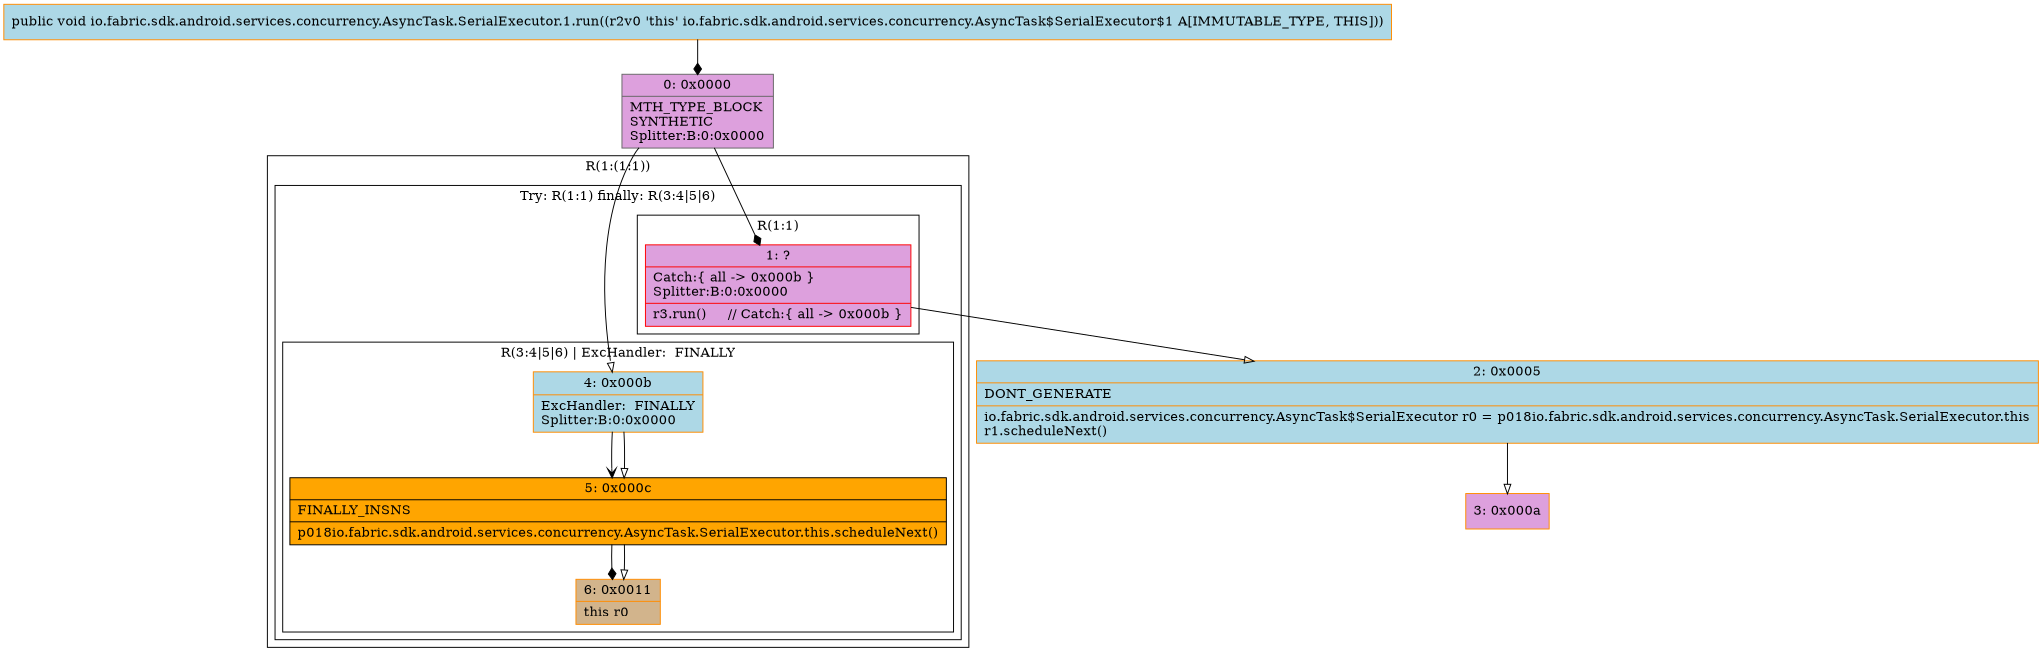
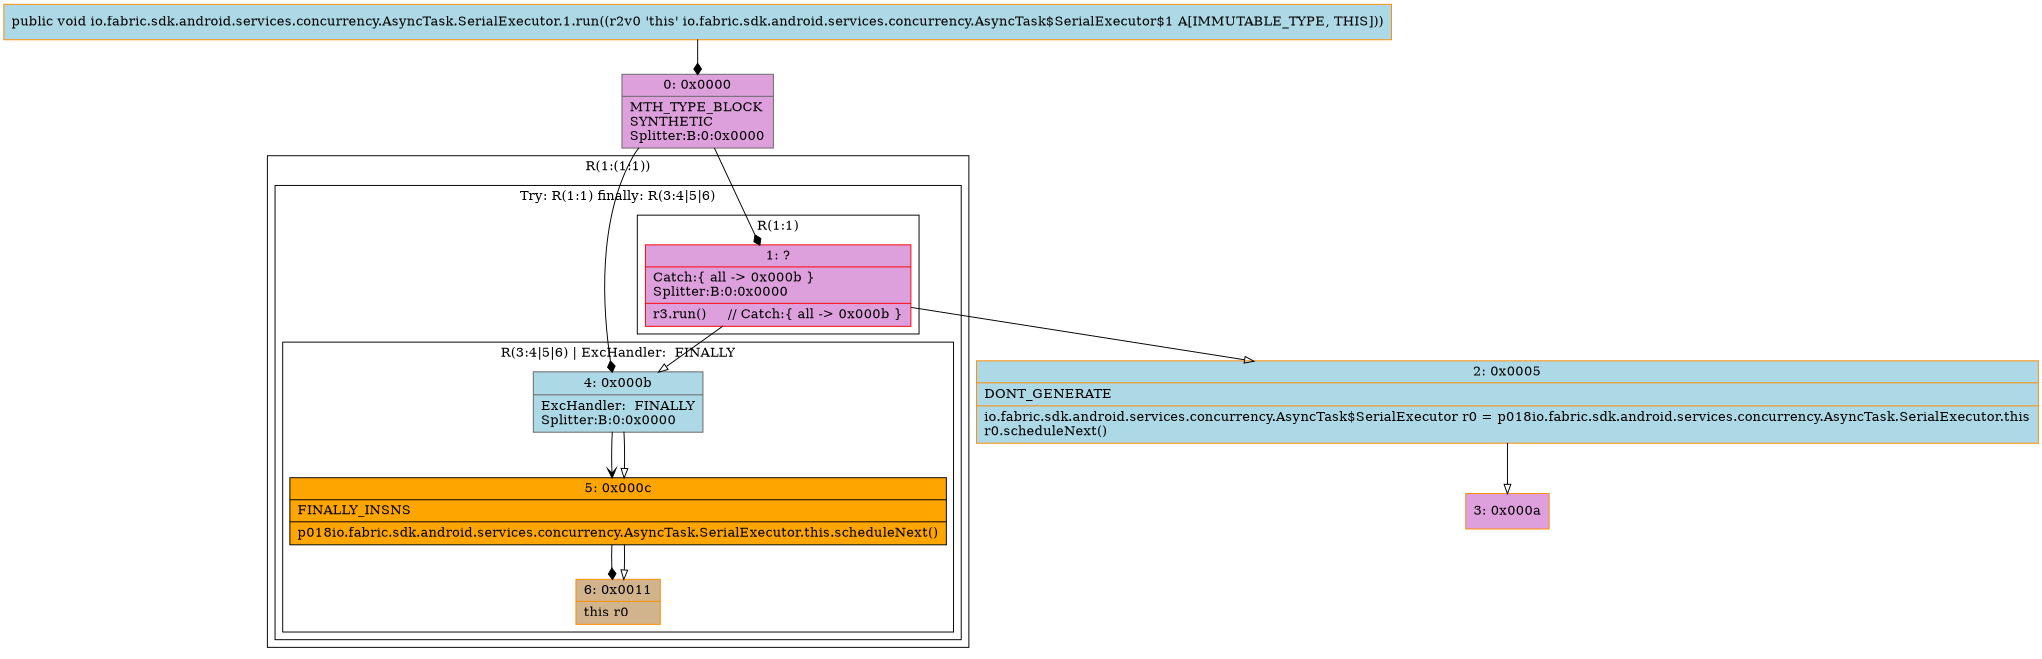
edge "0: 0x0000" -> "4: 0x000b": arrowhead onormal -> diamond
edge "1: ?" -> "4: 0x000b": added
node "4: 0x000b": color darkorange -> gray40
node "2: 0x0005": text "r1.scheduleNext()" -> "r0.scheduleNext()"
